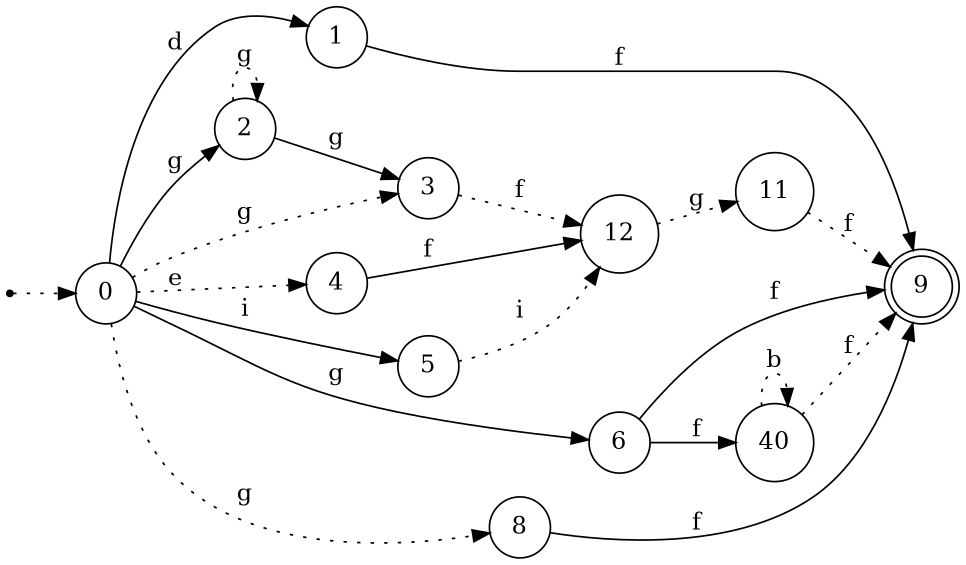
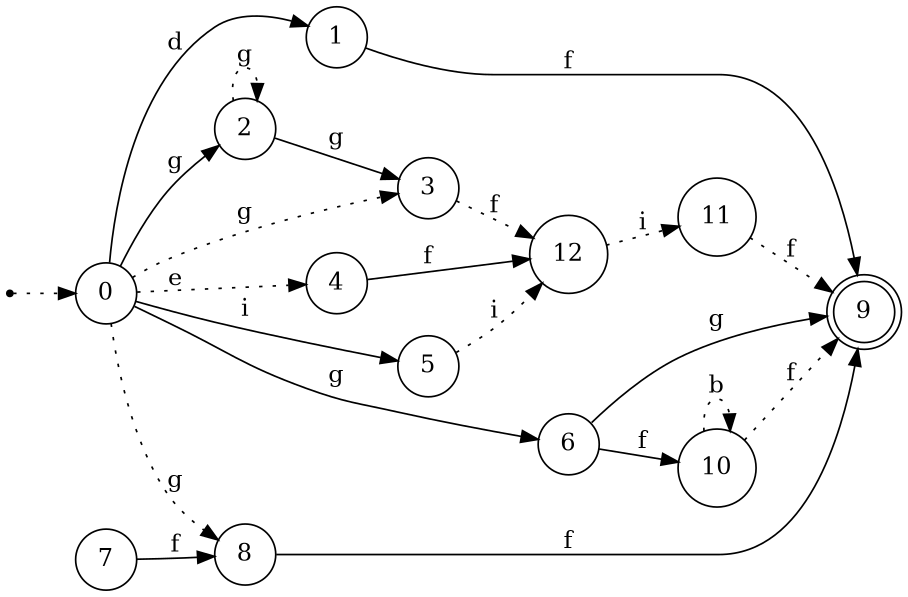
edge "12" -> "11": label "g" -> "i"
edge "6" -> "9": label "f" -> "g"
node "40": label "40" -> "10"
node "7": added
